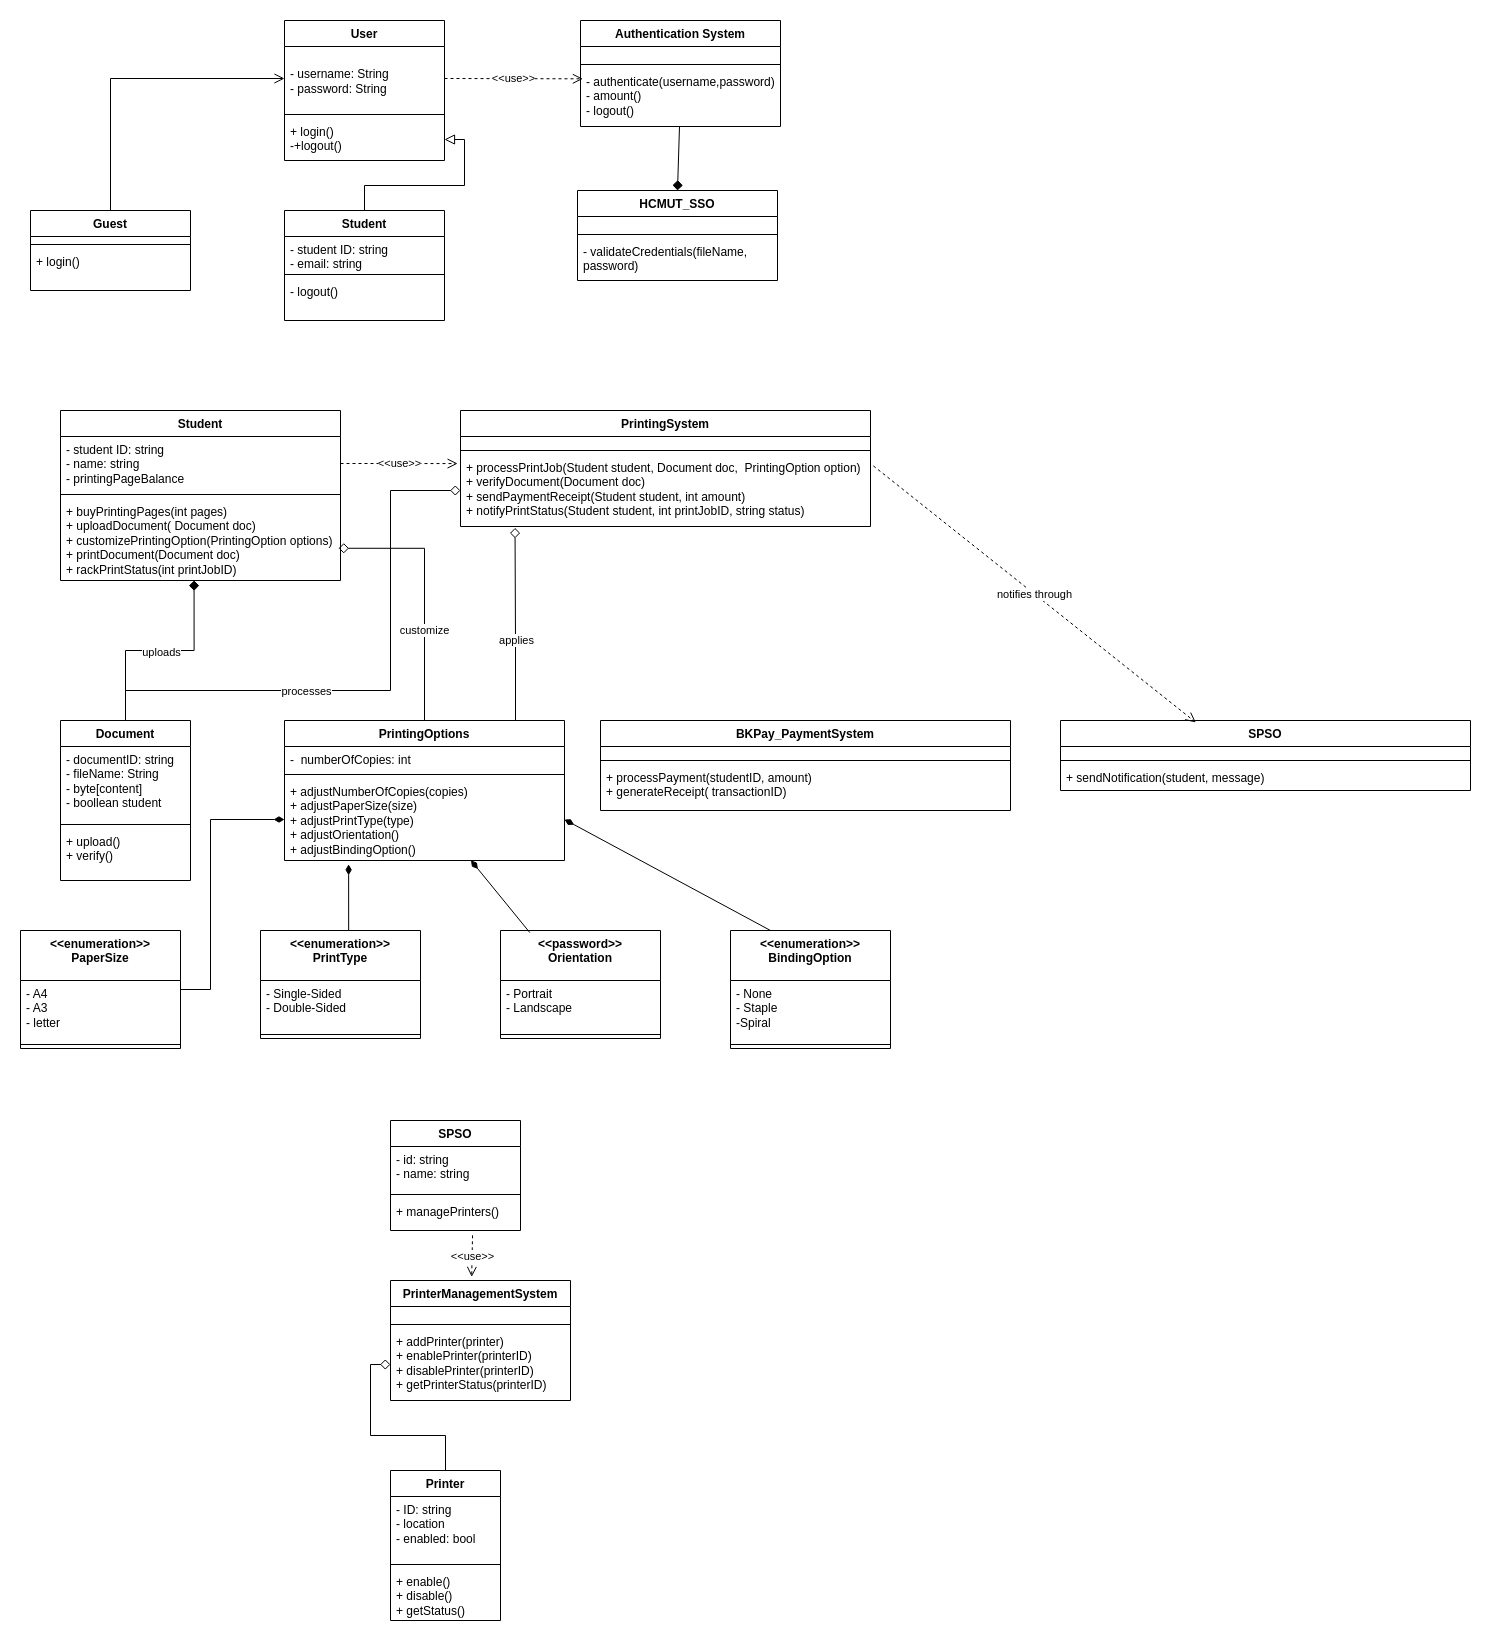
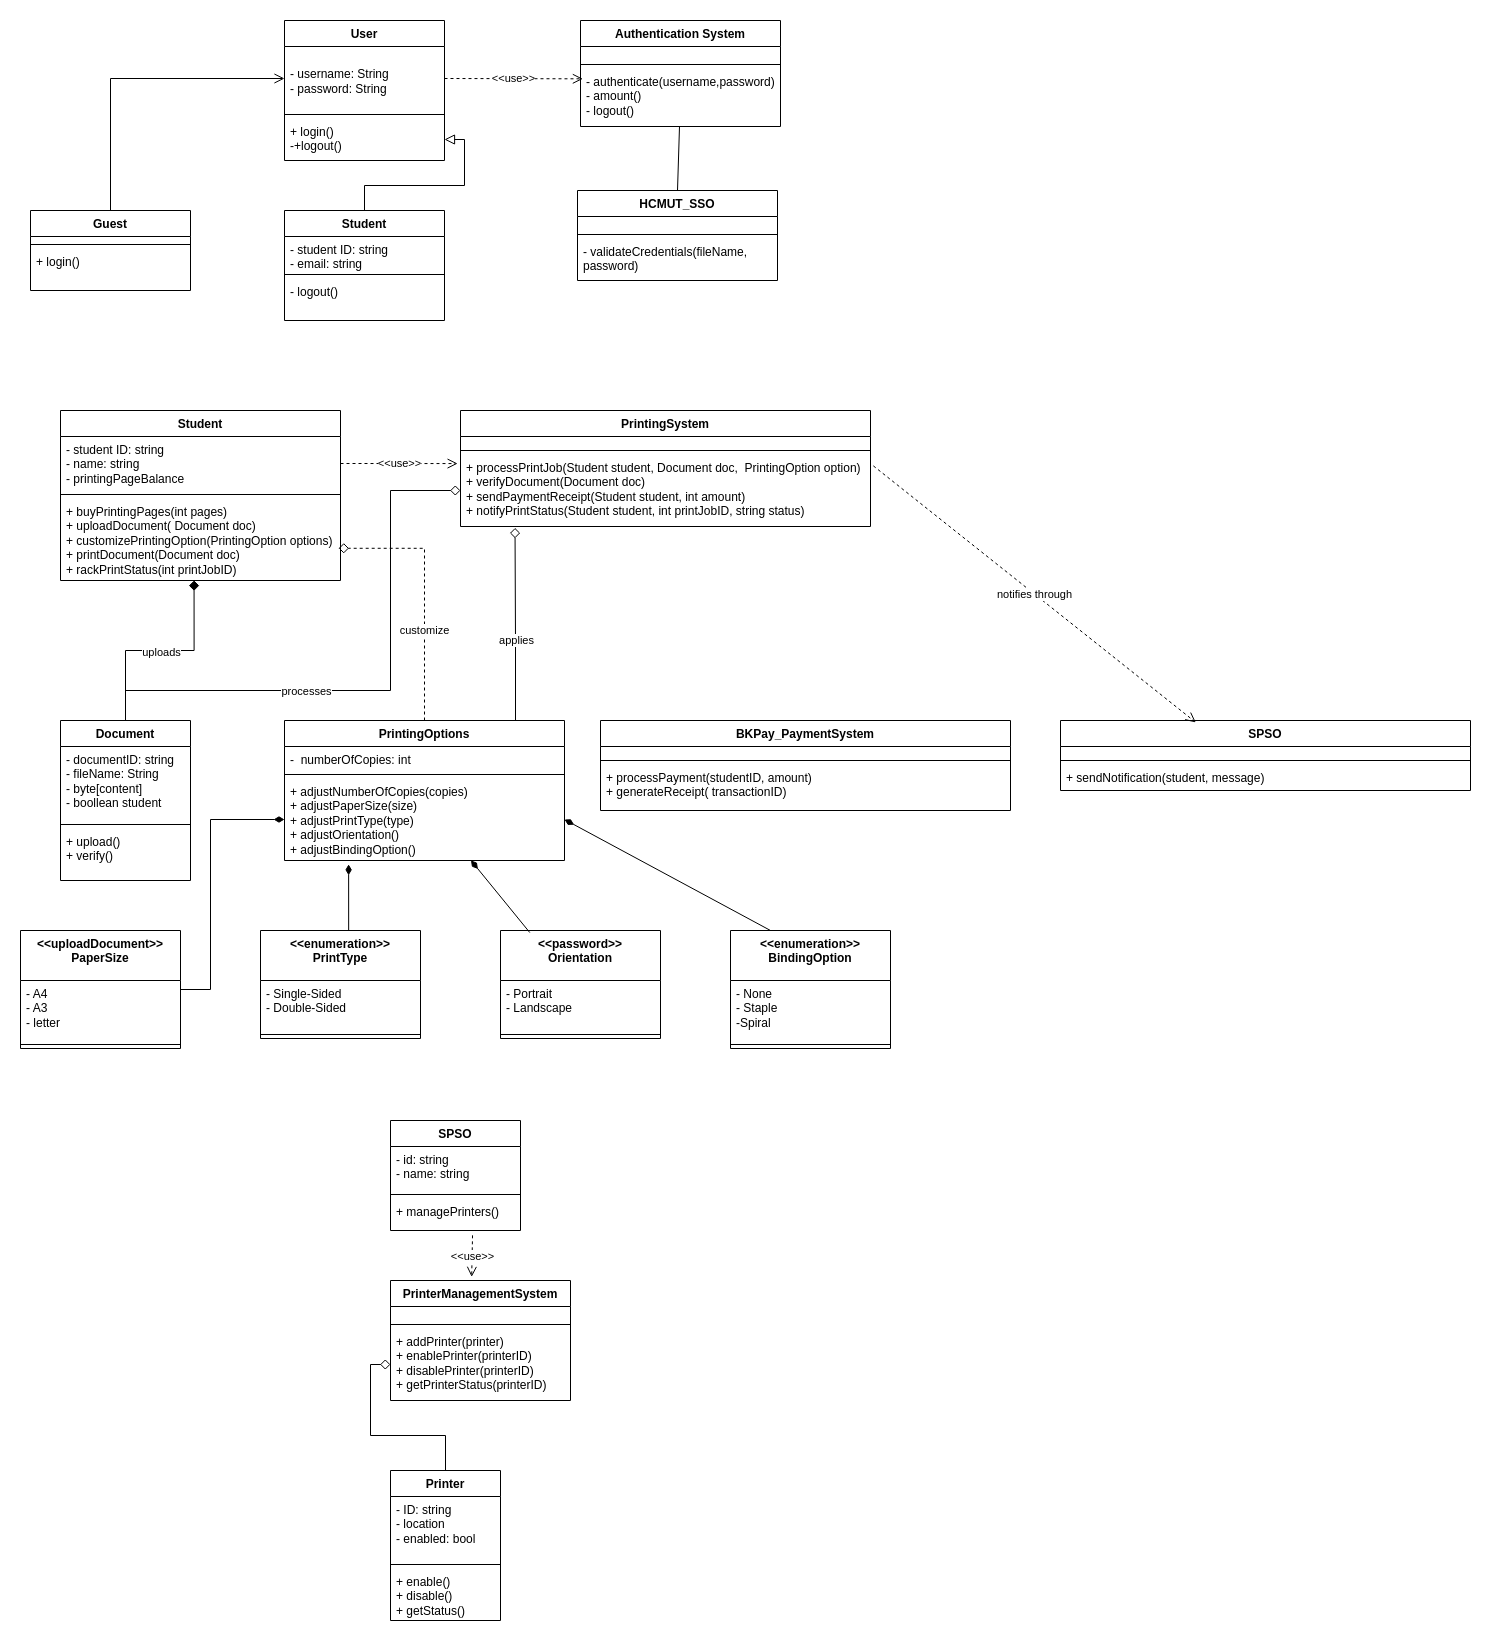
edge "- authenticate(username,password) - amount() - logout()" -> "HCMUT_SSO": arrowhead diamond -> none
edge "PrintingOptions" -> "+ buyPrintingPages(int pages) + uploadDocument( Document doc) + customizePrintingOption(PrintingOption options) + printDocument(Document doc) + rackPrintStatus(int printJobID)": style solid -> dashed
node "<<enumeration>> PaperSize": label "<<enumeration>> PaperSize" -> "<<uploadDocument>> PaperSize"
